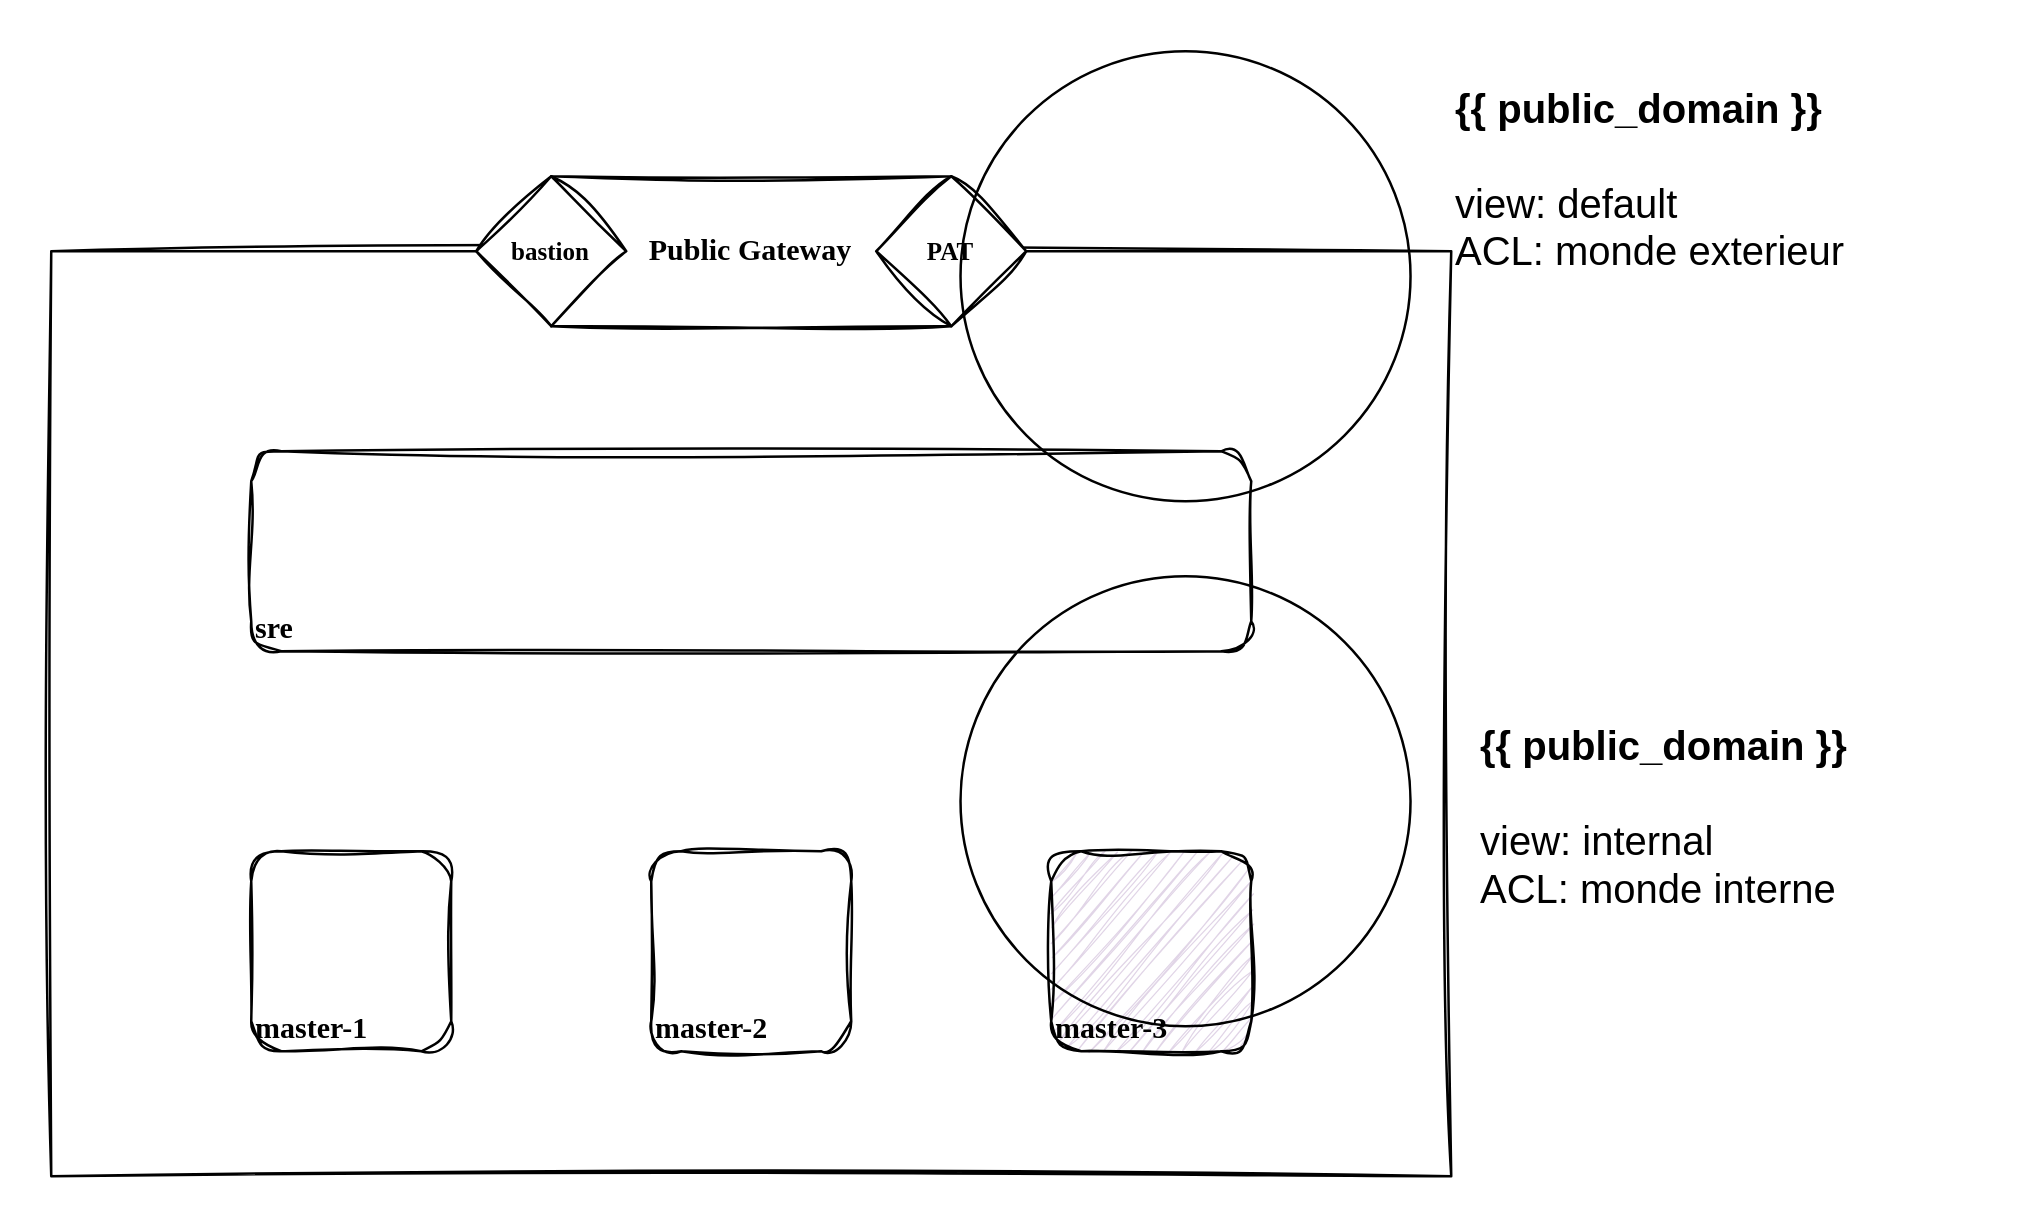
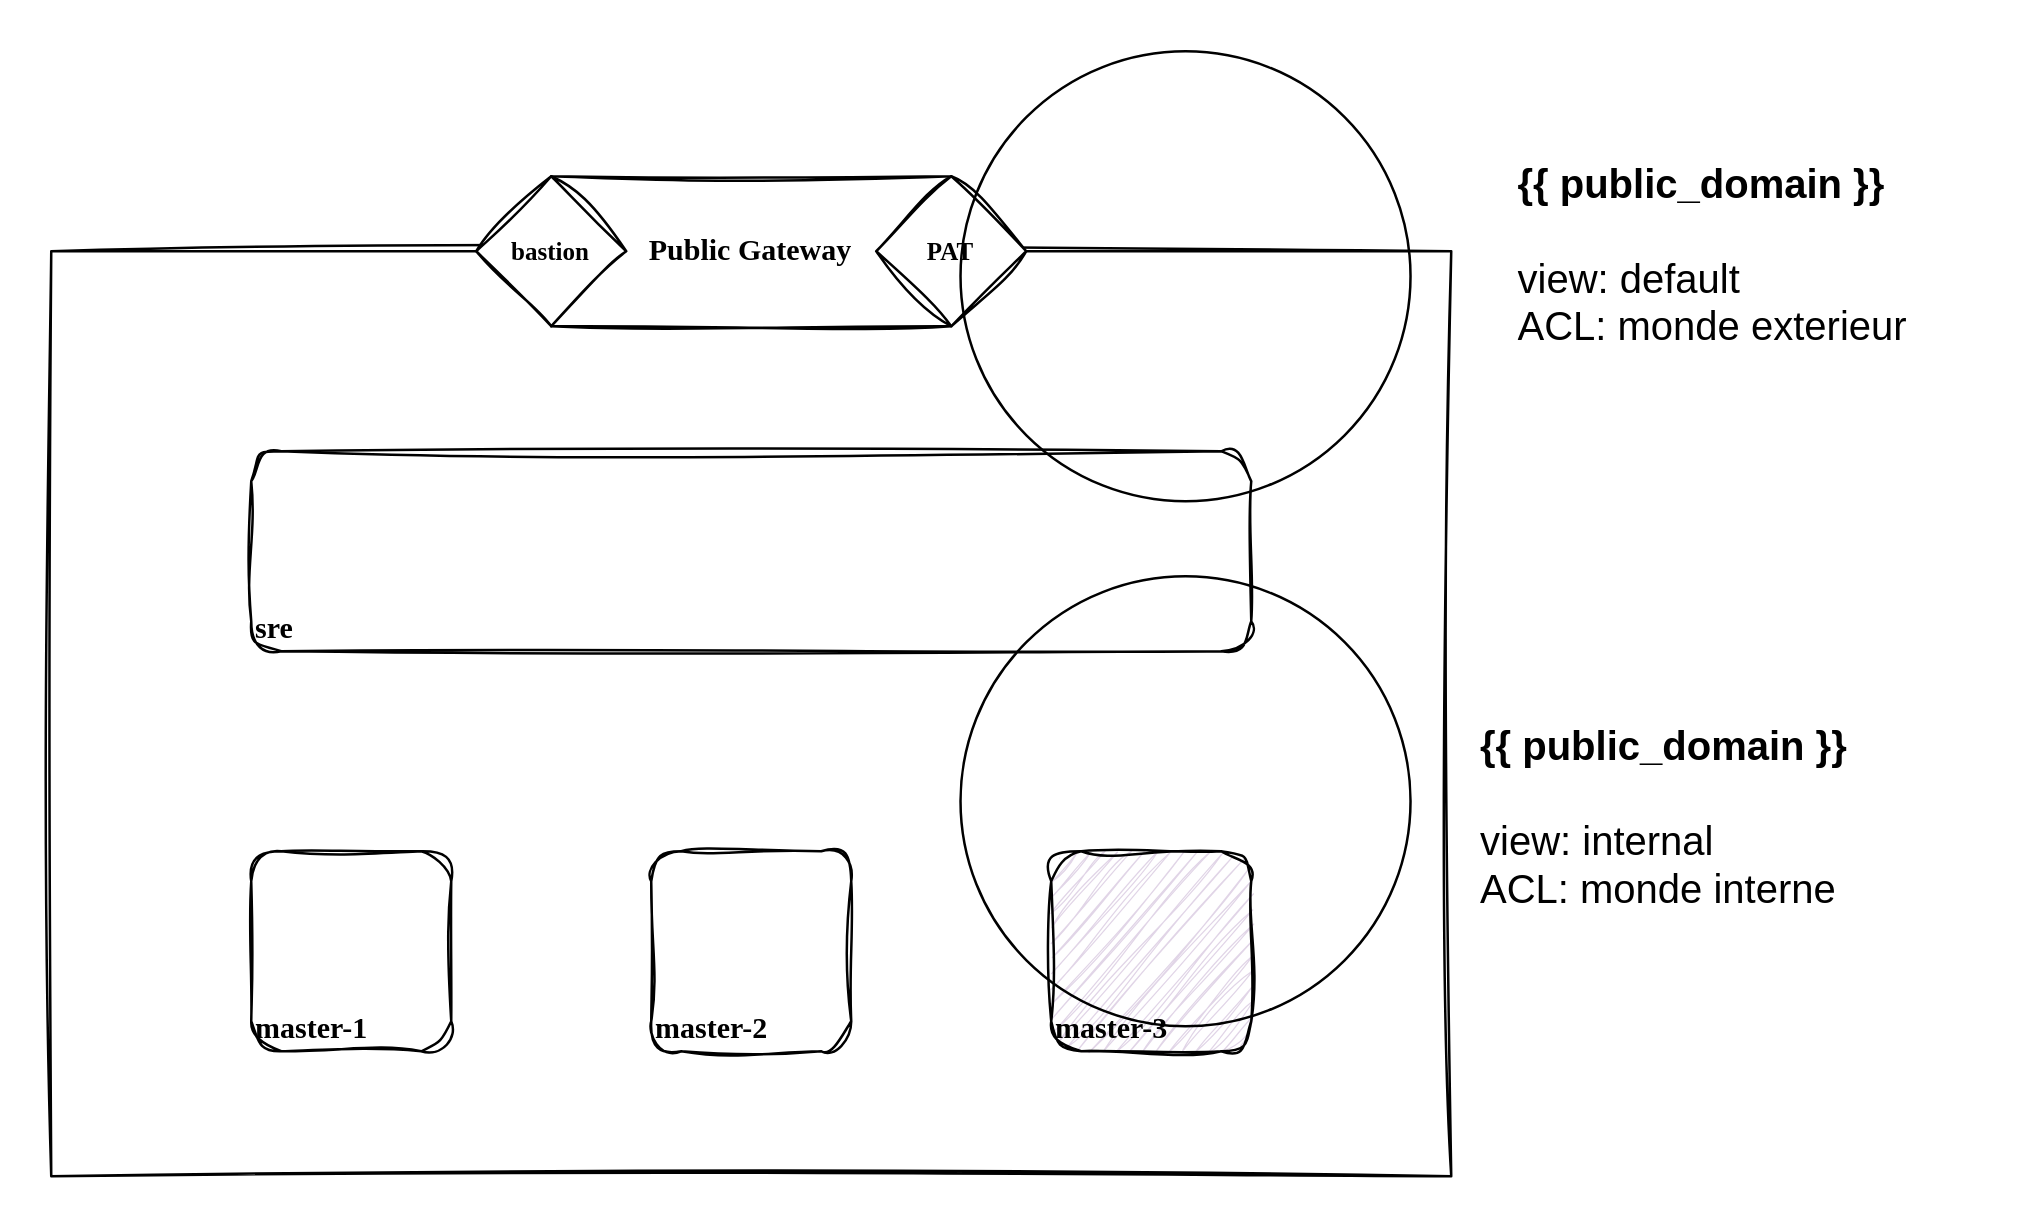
node "{{ public_domain }} view: default ACL: monde exterieur": moved (1701, 251) -> (1764, 326)
